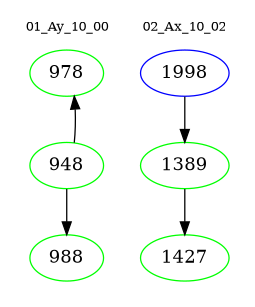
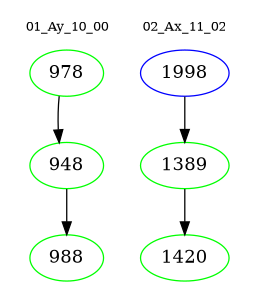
cluster "02_Ax_10_02": label "02_Ax_10_02" -> "02_Ax_11_02"
edge "948" -> "978": reversed
node "1427": label "1427" -> "1420"
